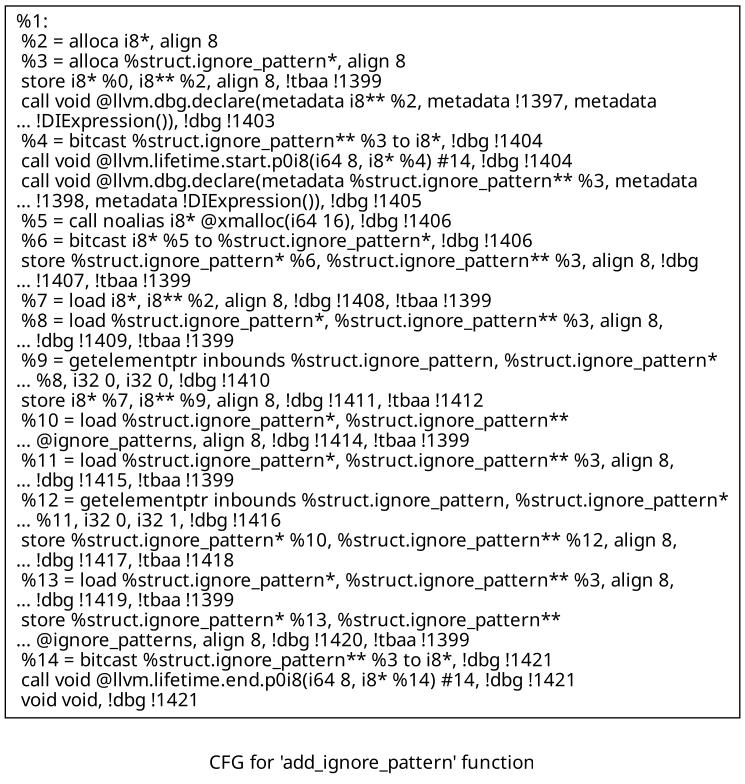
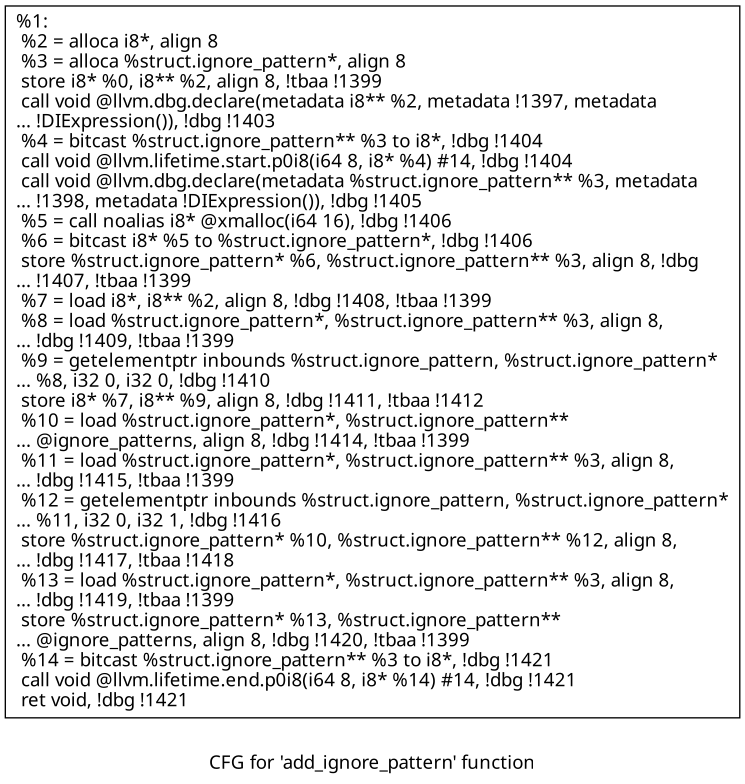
node "%1:": text "void void, !dbg !1421" -> "ret void, !dbg !1421"
